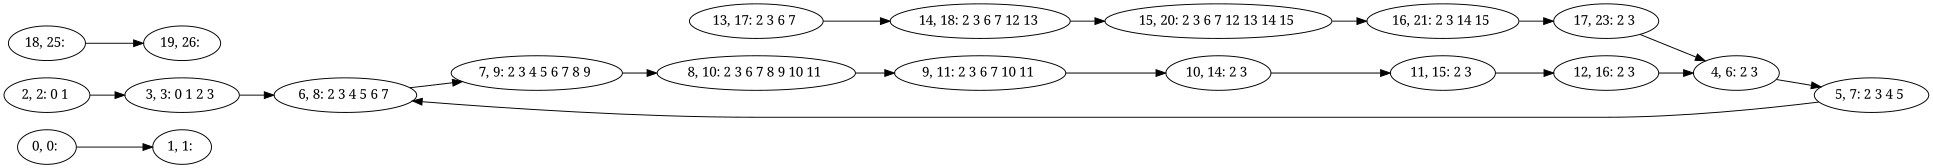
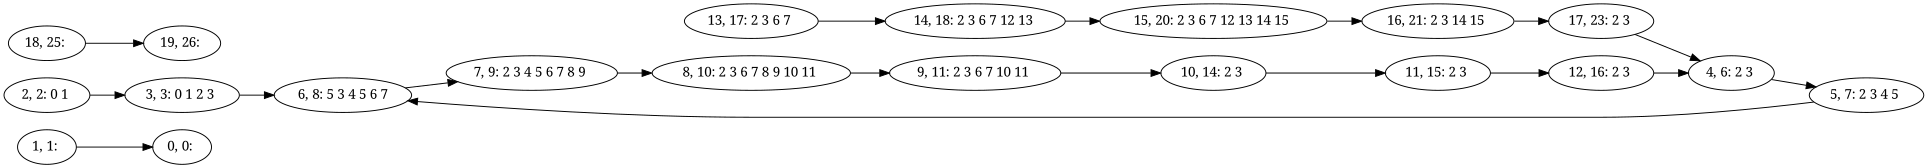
node "6, 8: 2 3 4 5 6 7": label "6, 8: 2 3 4 5 6 7" -> "6, 8: 5 3 4 5 6 7"
edge "0, 0:" -> "1, 1:": reversed
